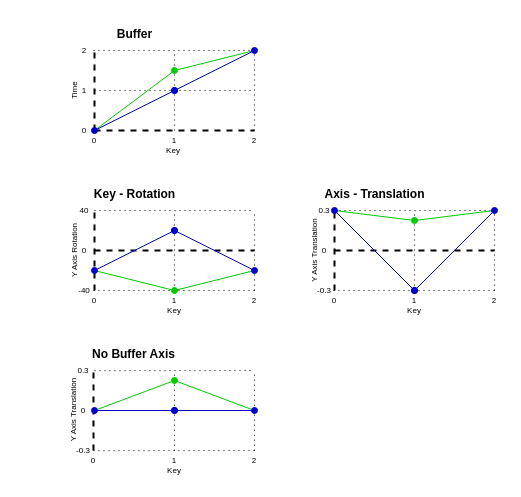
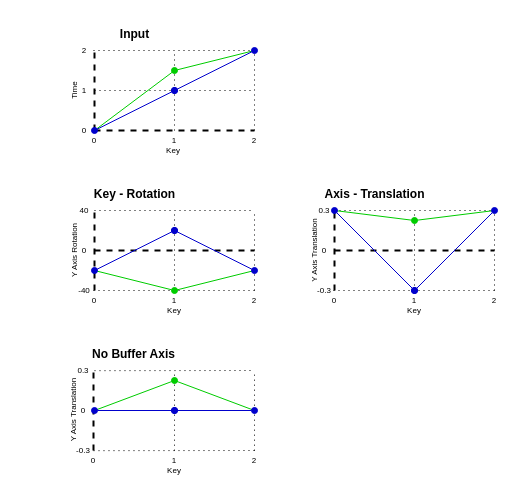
node "Buffer": label "Buffer" -> "Input"
